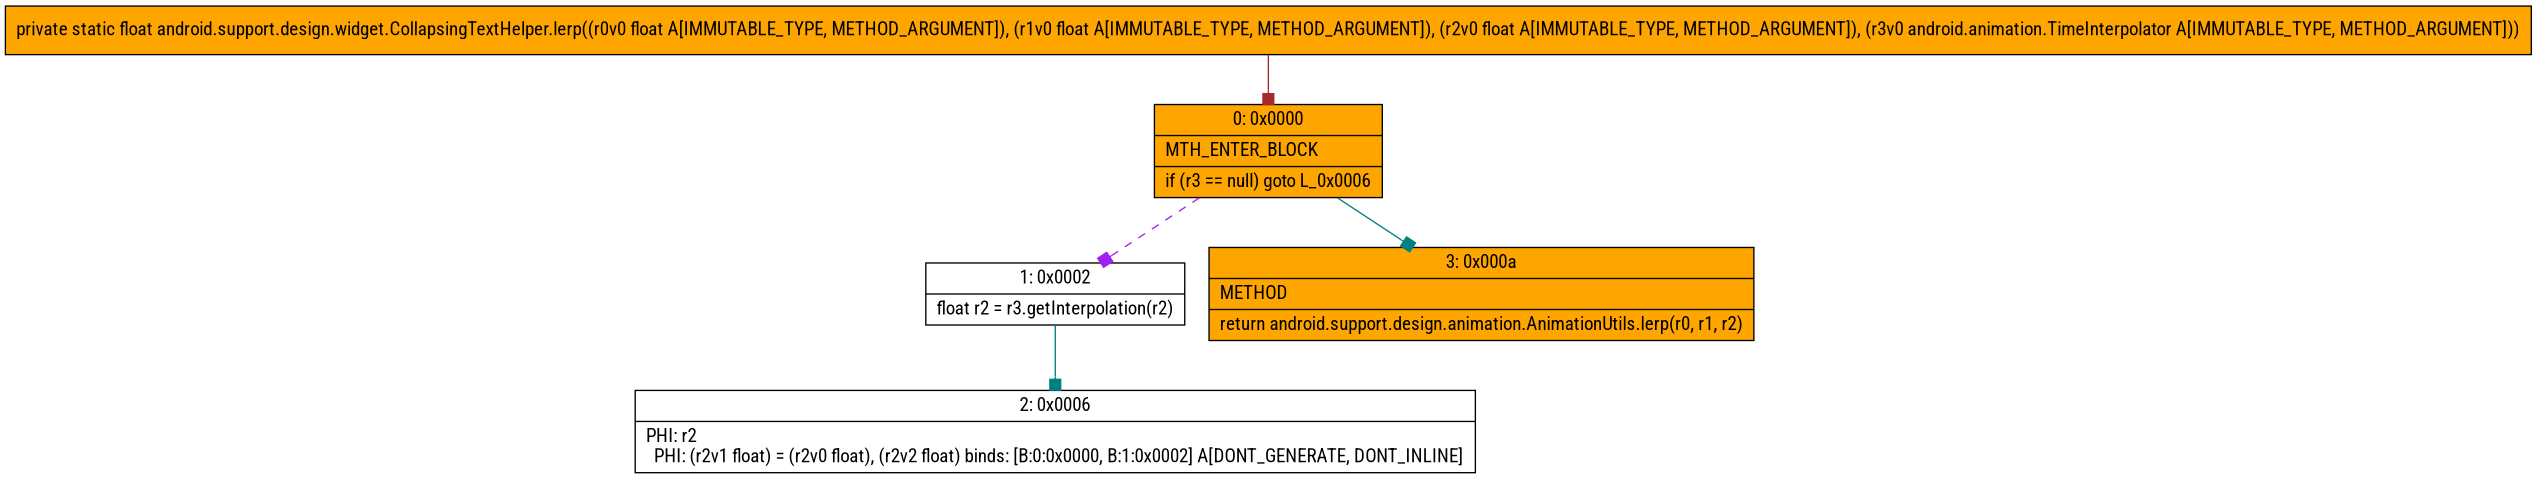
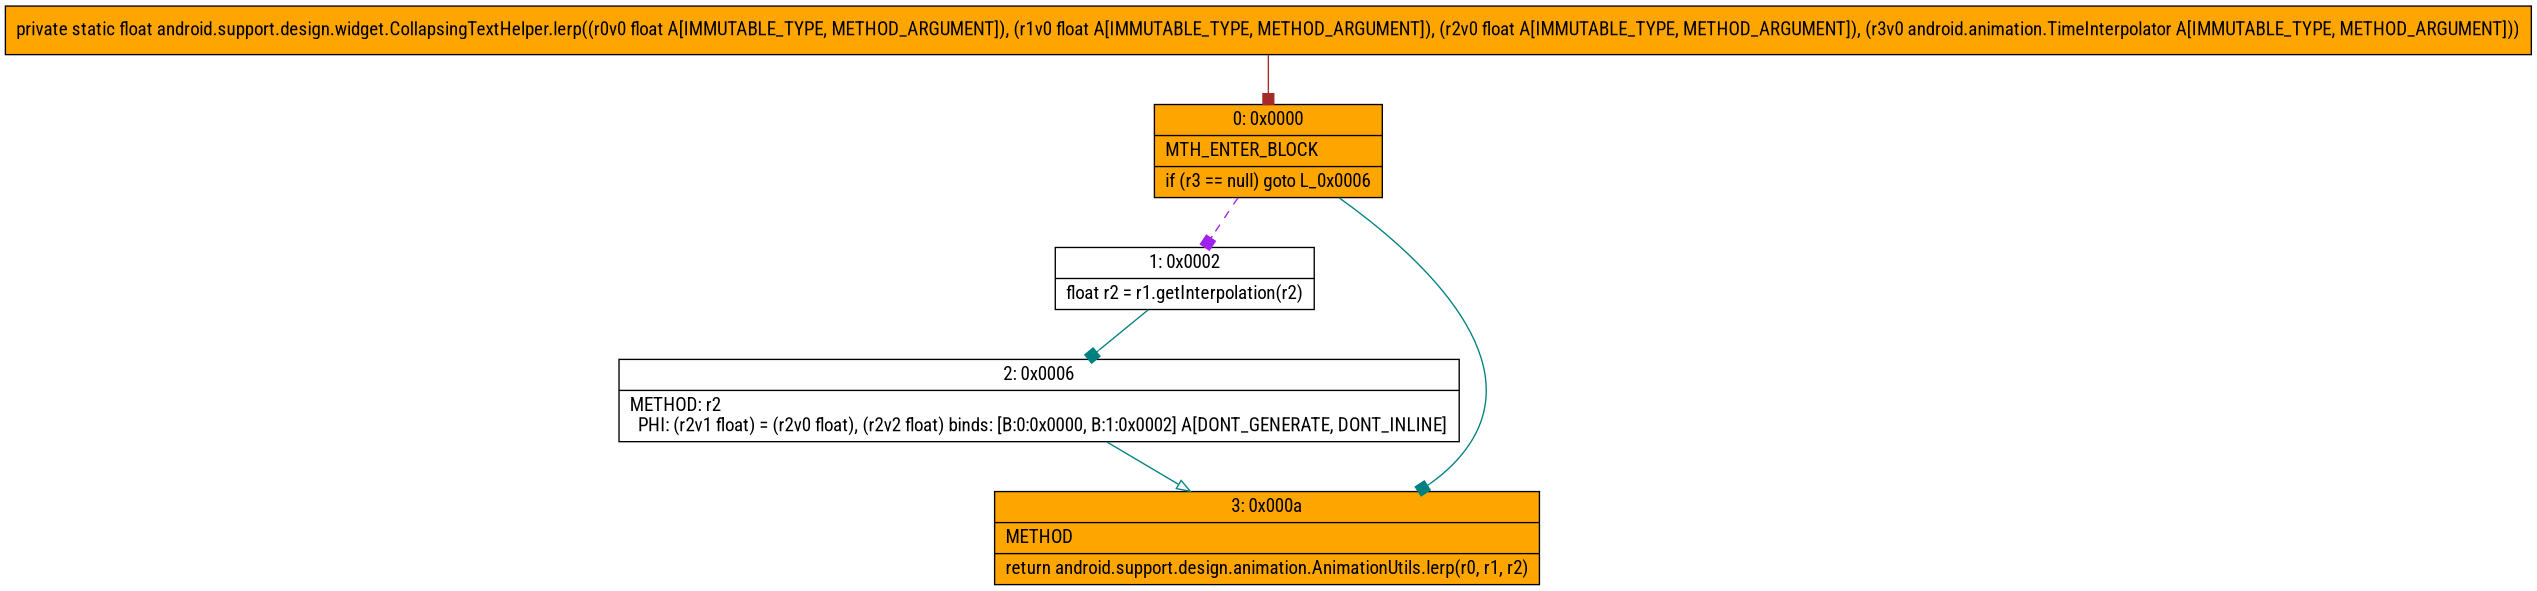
node "1: 0x0002": text "float r2 = r3.getInterpolation(r2)" -> "float r2 = r1.getInterpolation(r2)"
node "2: 0x0006": text "PHI: r2" -> "METHOD: r2"
edge "2: 0x0006" -> "3: 0x000a": added
